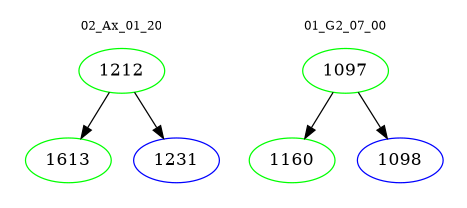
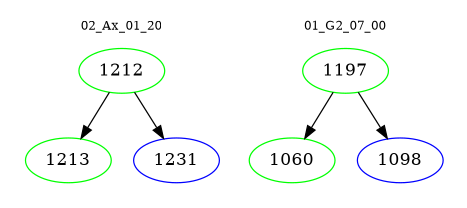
node "1097": label "1097" -> "1197"
node "1613": label "1613" -> "1213"
node "1160": label "1160" -> "1060"
